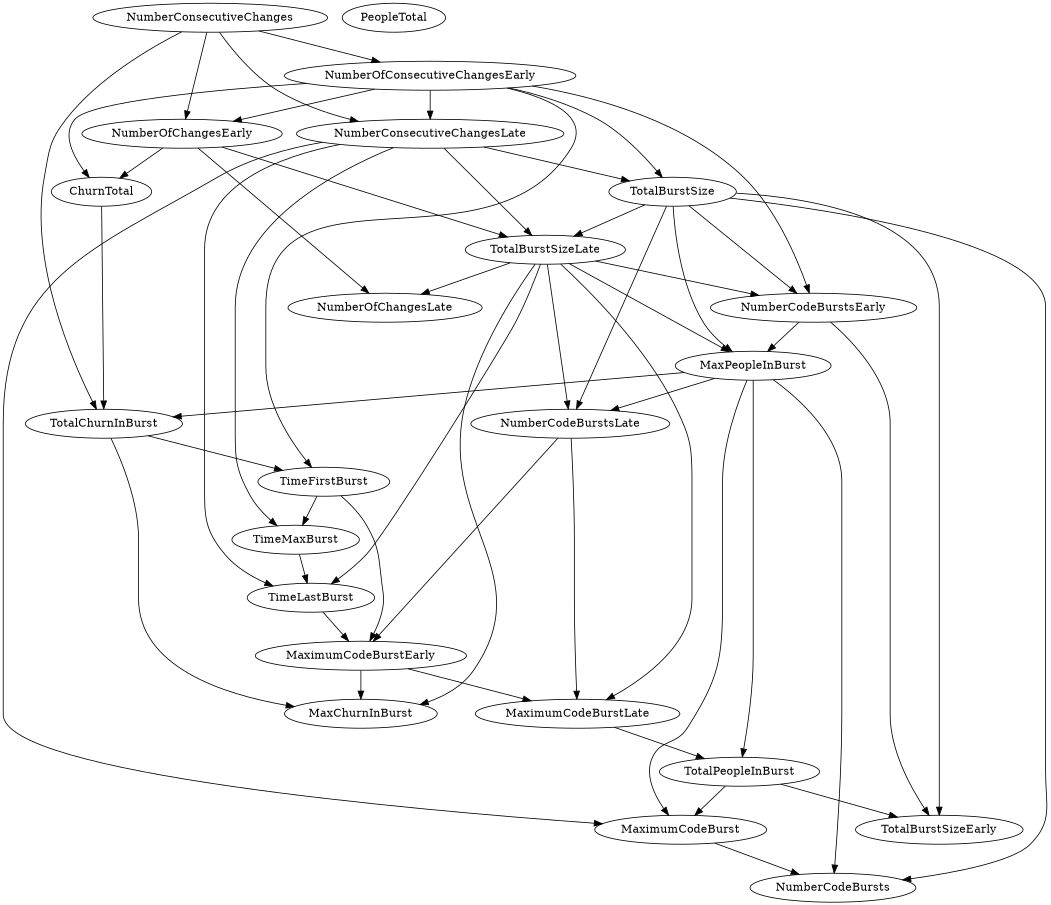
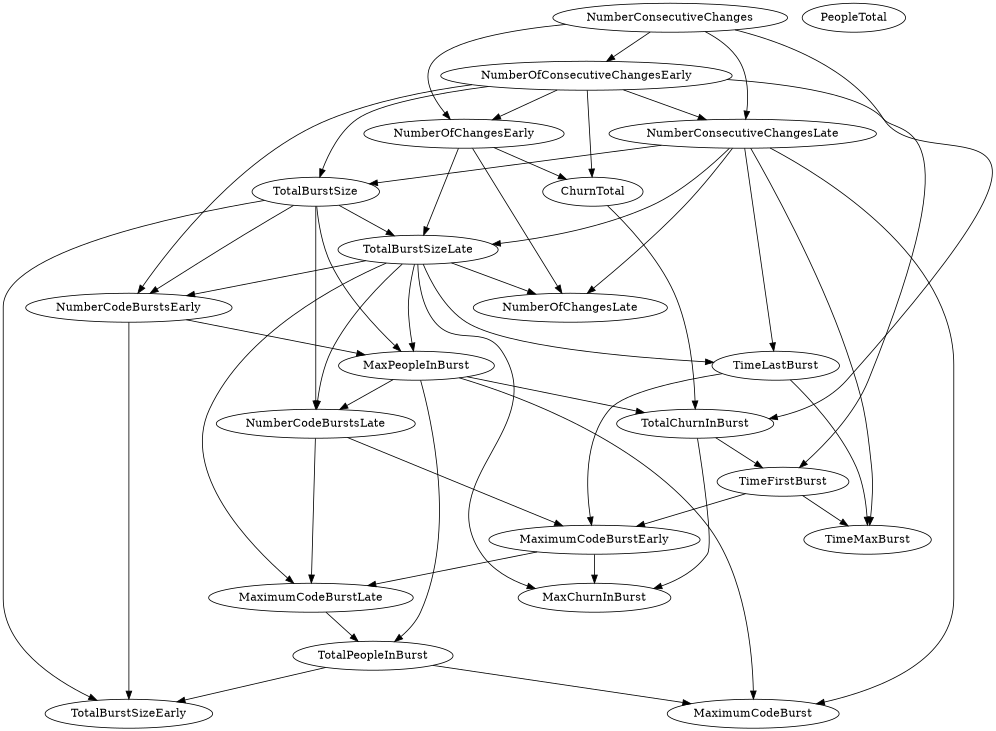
edge "NumberConsecutiveChangesLate" -> "NumberOfChangesLate": added
edge "TimeMaxBurst" -> "TimeLastBurst": reversed
node "NumberCodeBursts": removed
